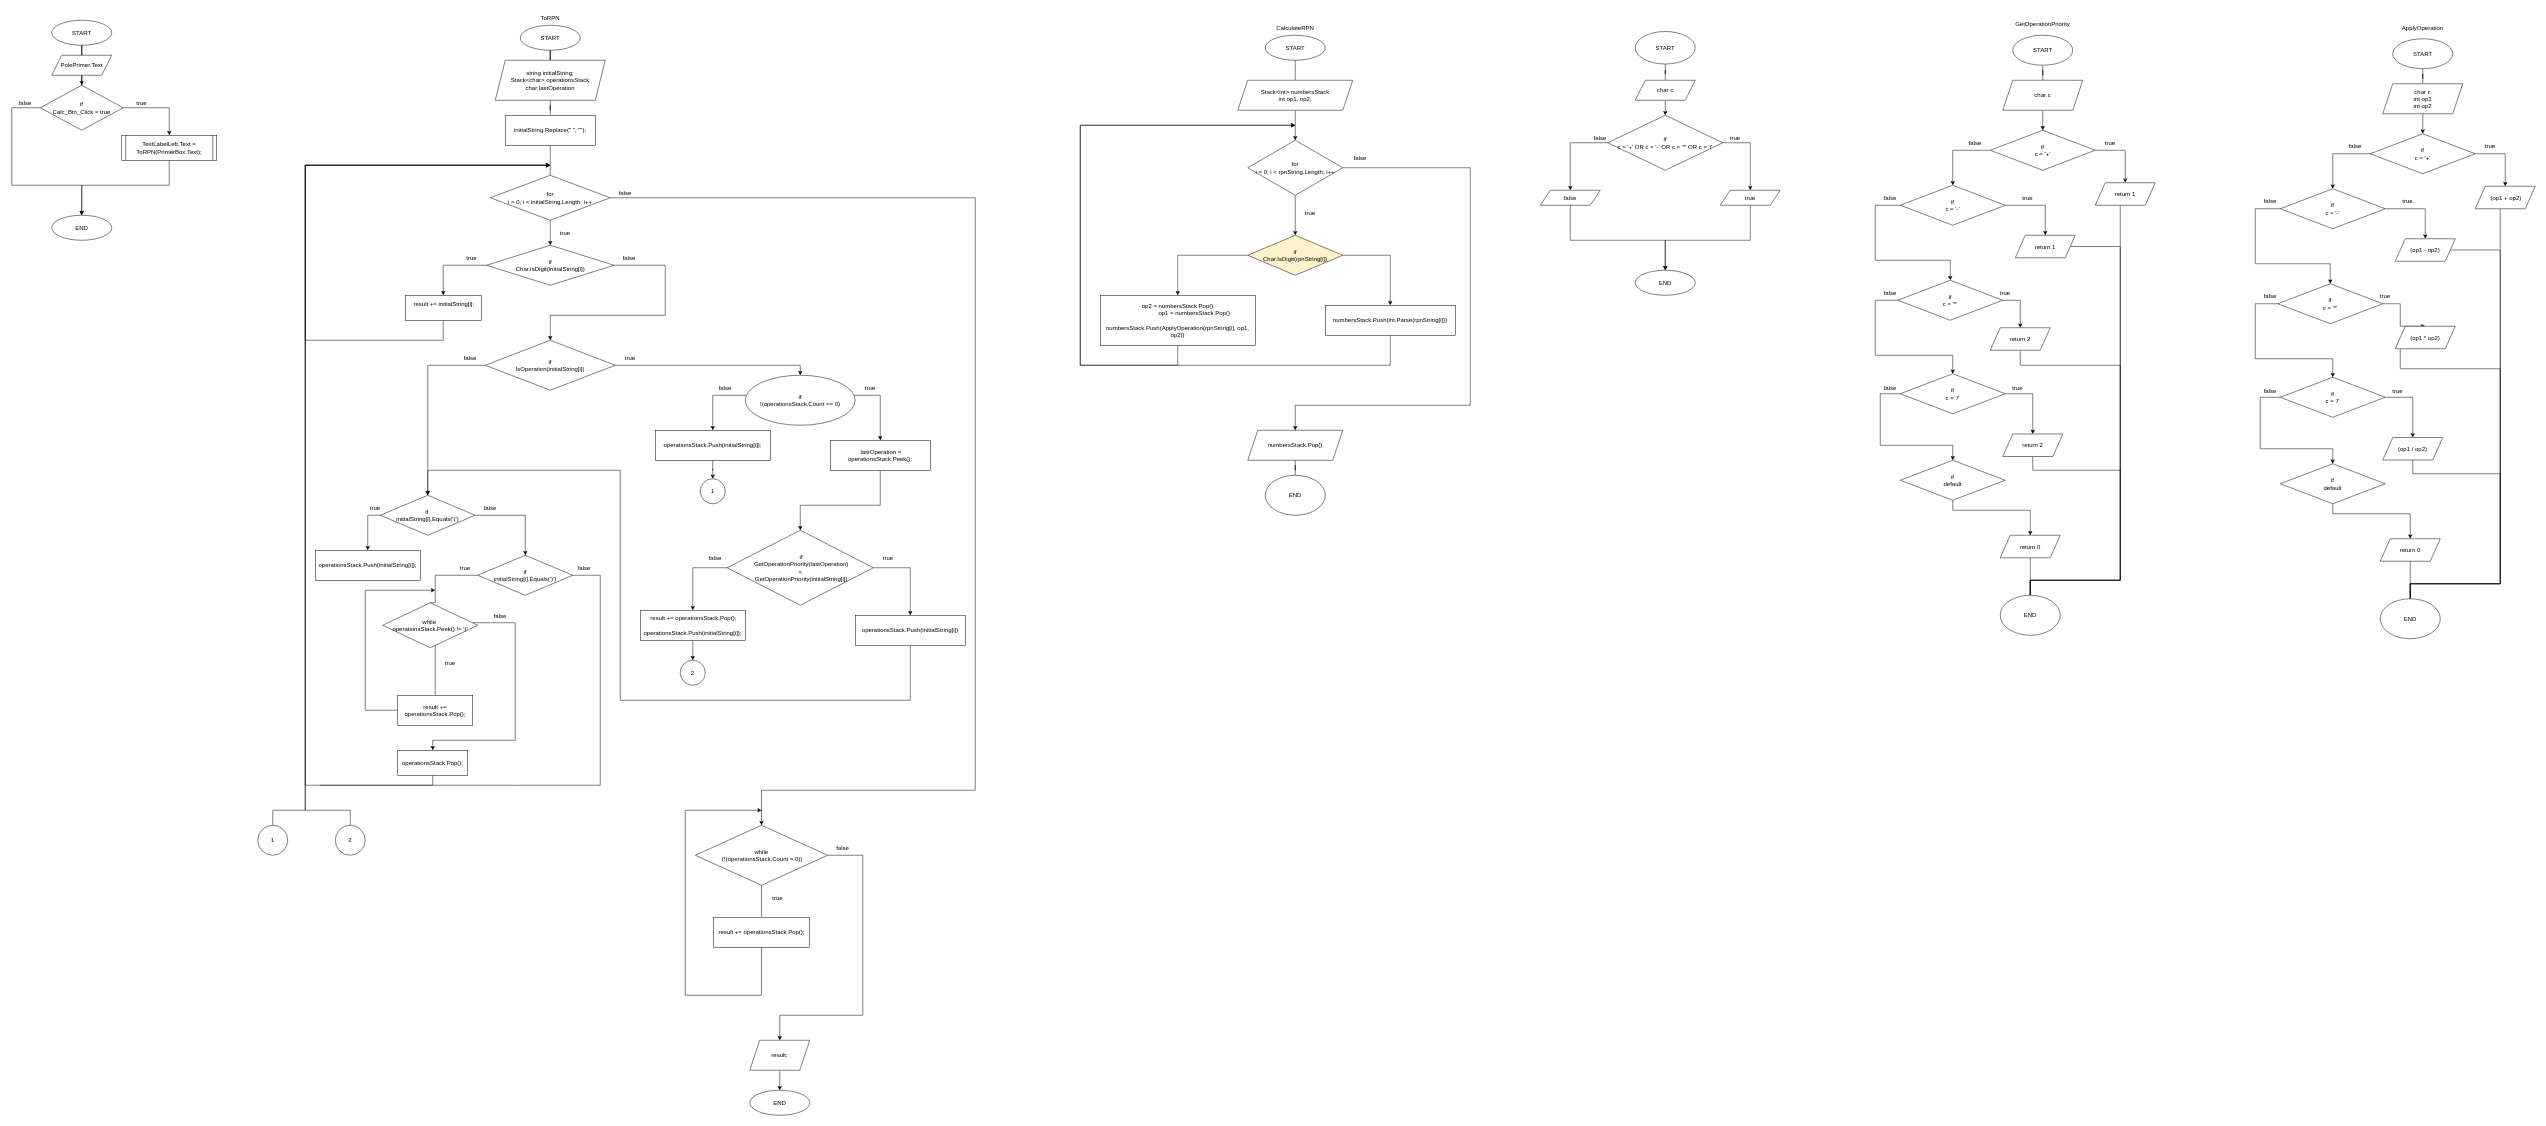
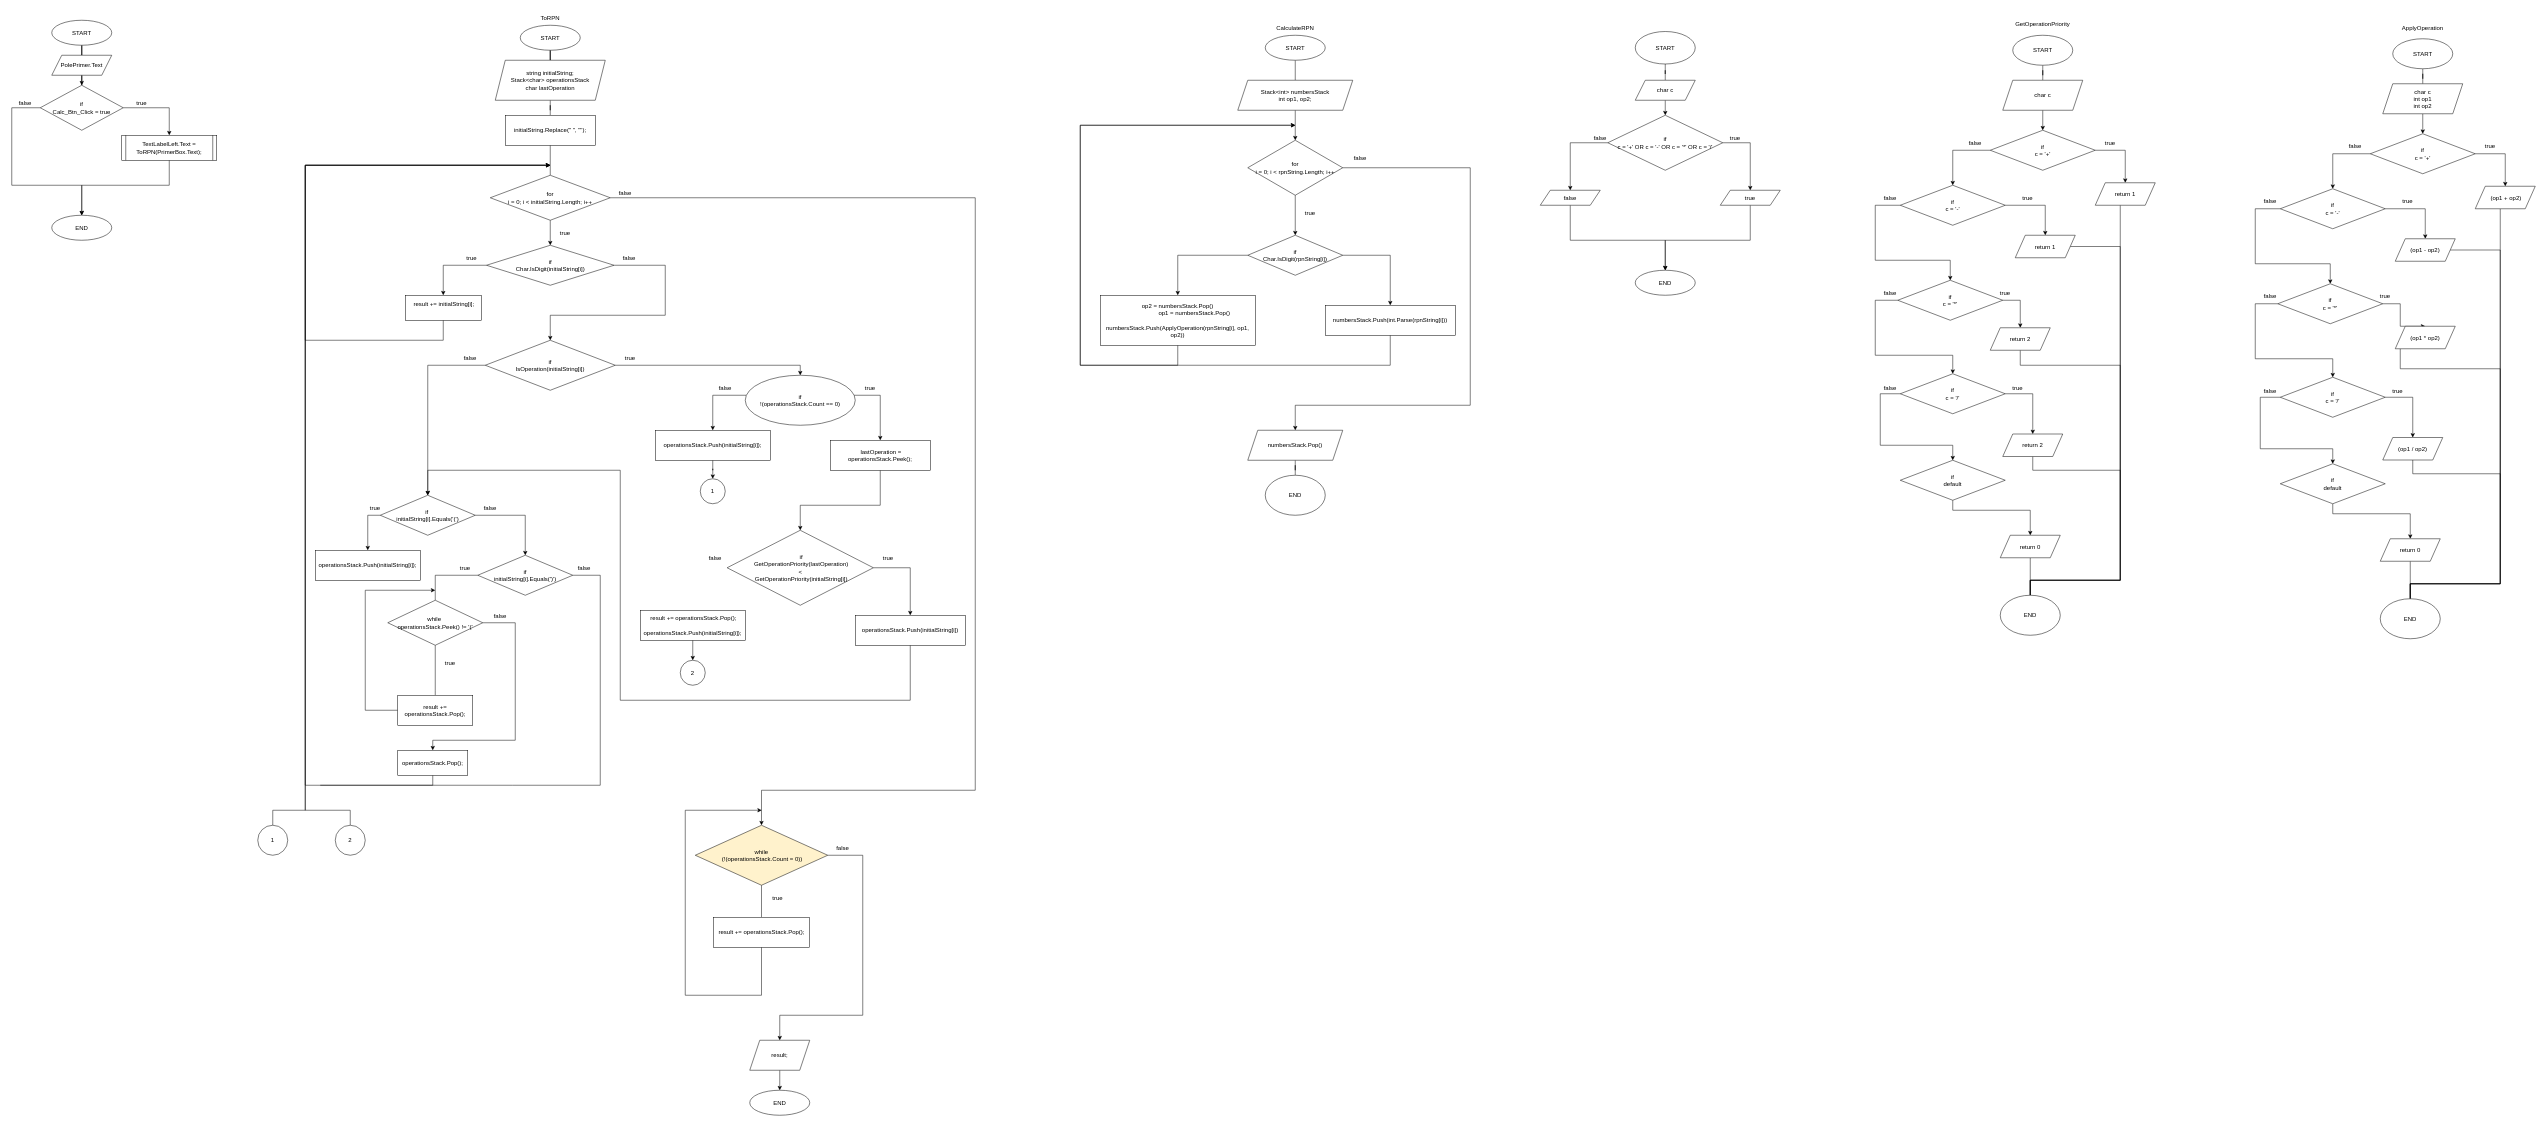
node "if Char.IsDigit(rpnString[i])": fillcolor #fff2cc -> #ffffff
edge "if GetOperationPriority(lastOperation) < GetOperationPriority(initialString[i])" -> "result += operationsStack.Pop(); operationsStack.Push(initialString[i]);": removed
node "while operationsStack.Peek() != '('": moved (430, 625) -> (435, 623)
node "while (!(operationsStack.Count = 0))": fillcolor #ffffff -> #fff2cc
